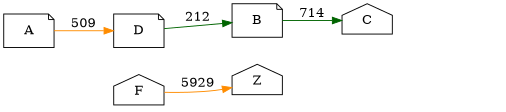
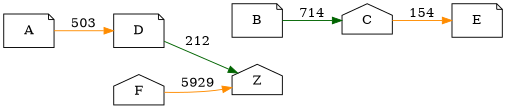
node "E": added
edge "A" -> "D": label "509" -> "503"
edge "D" -> "B": now "D" -> "Z"
